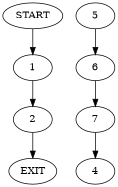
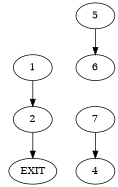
node "START": removed
edge "6" -> "7": removed
